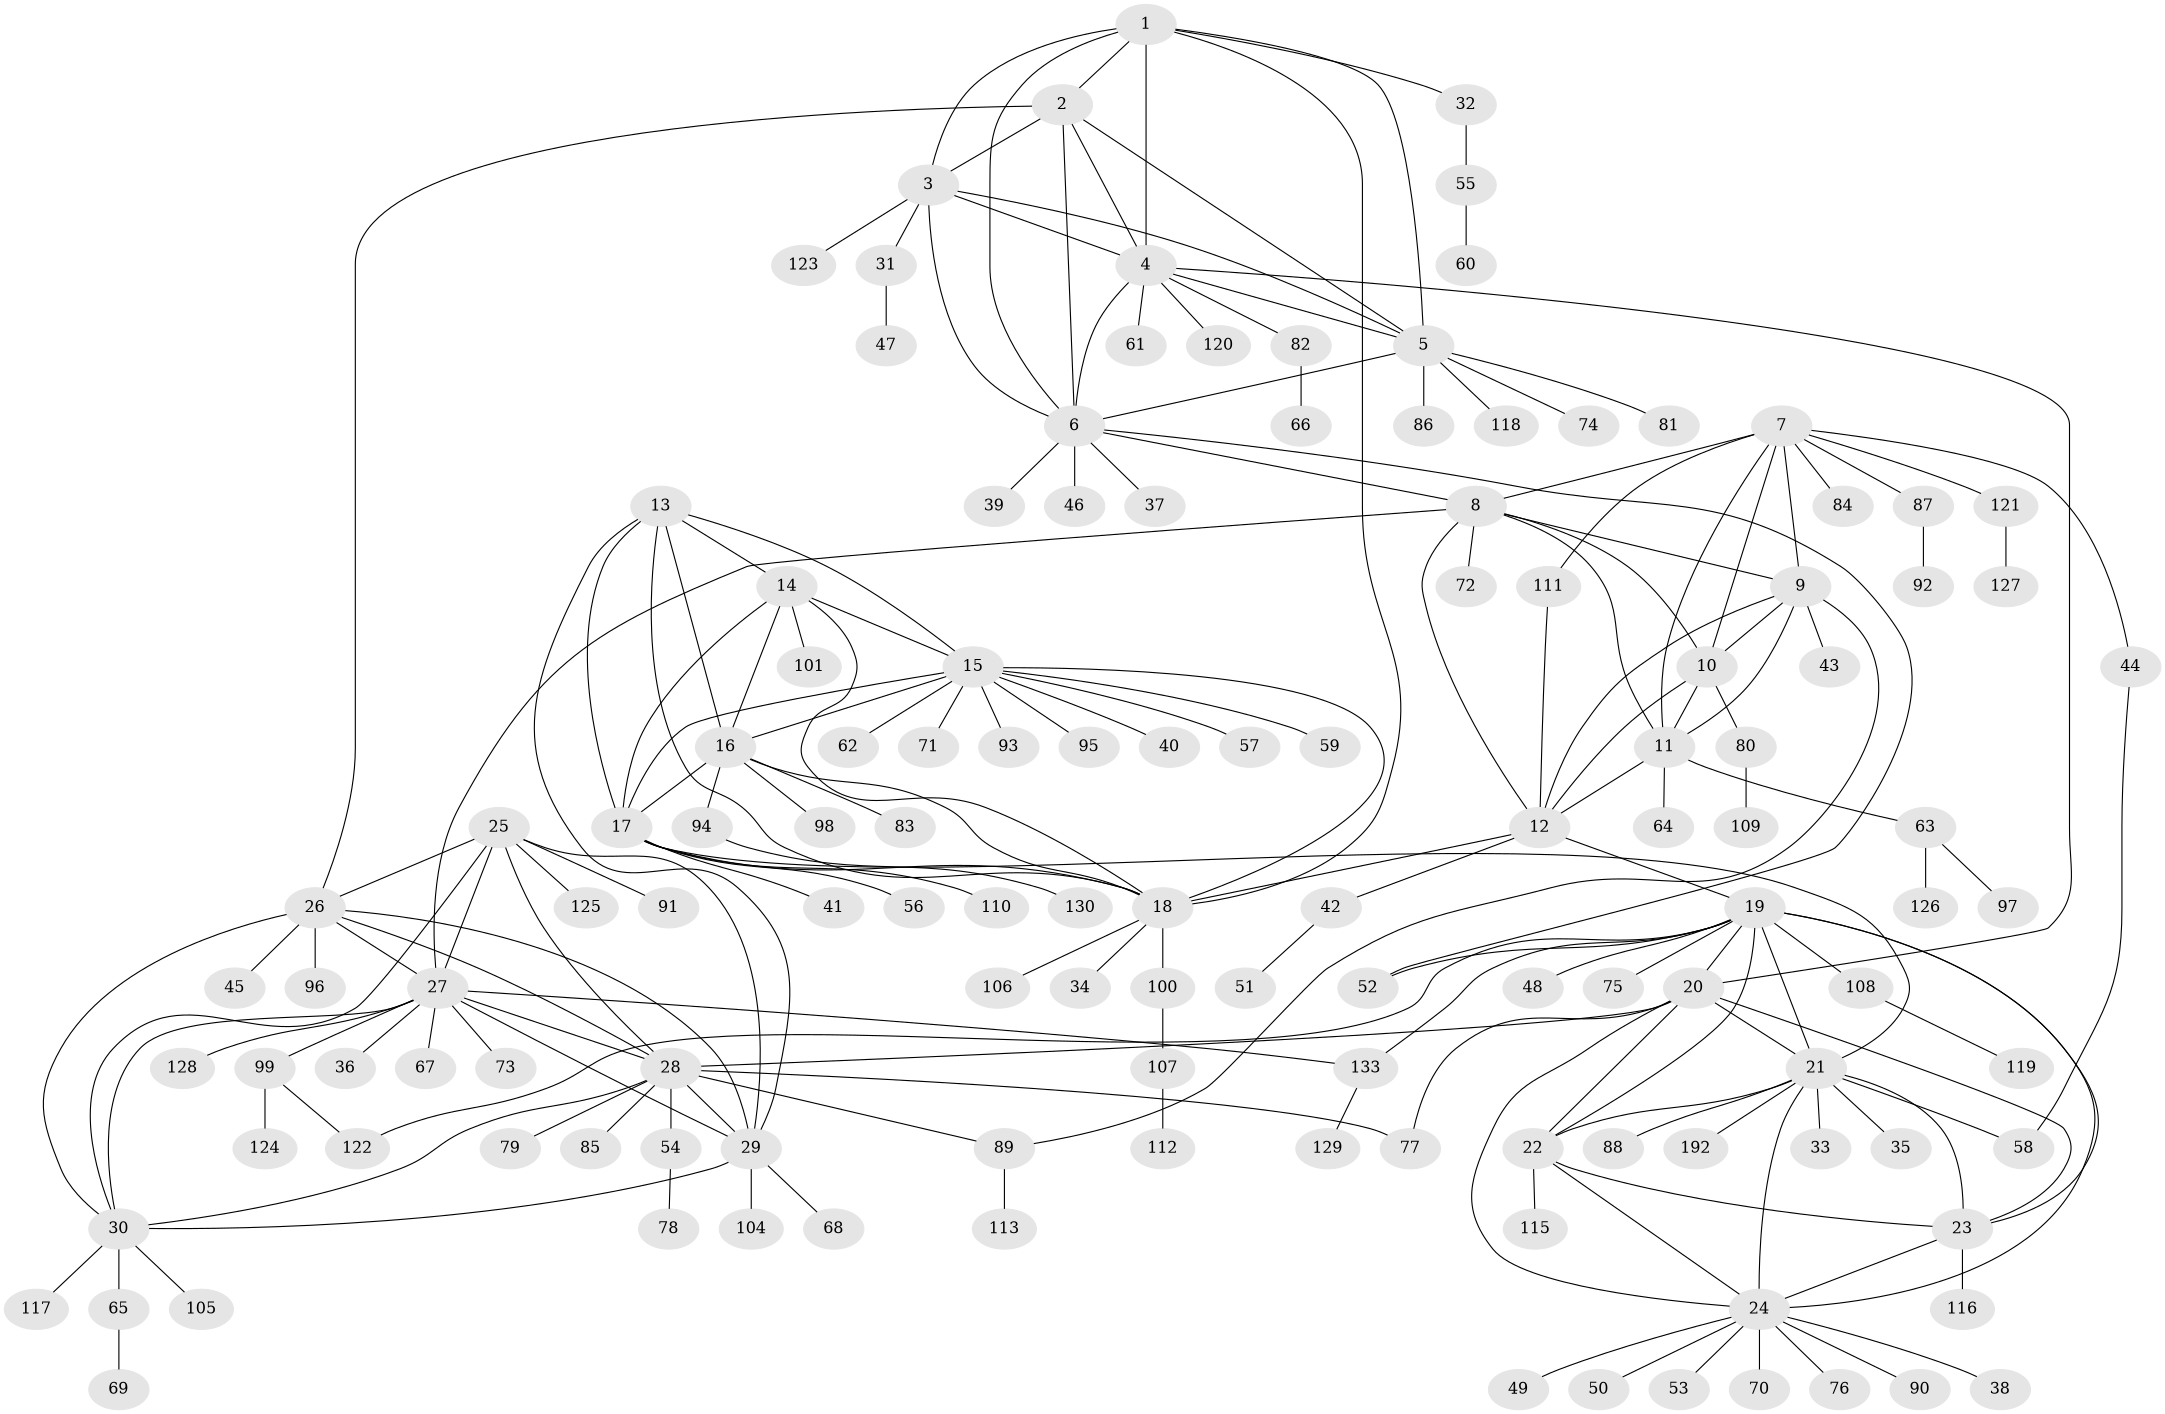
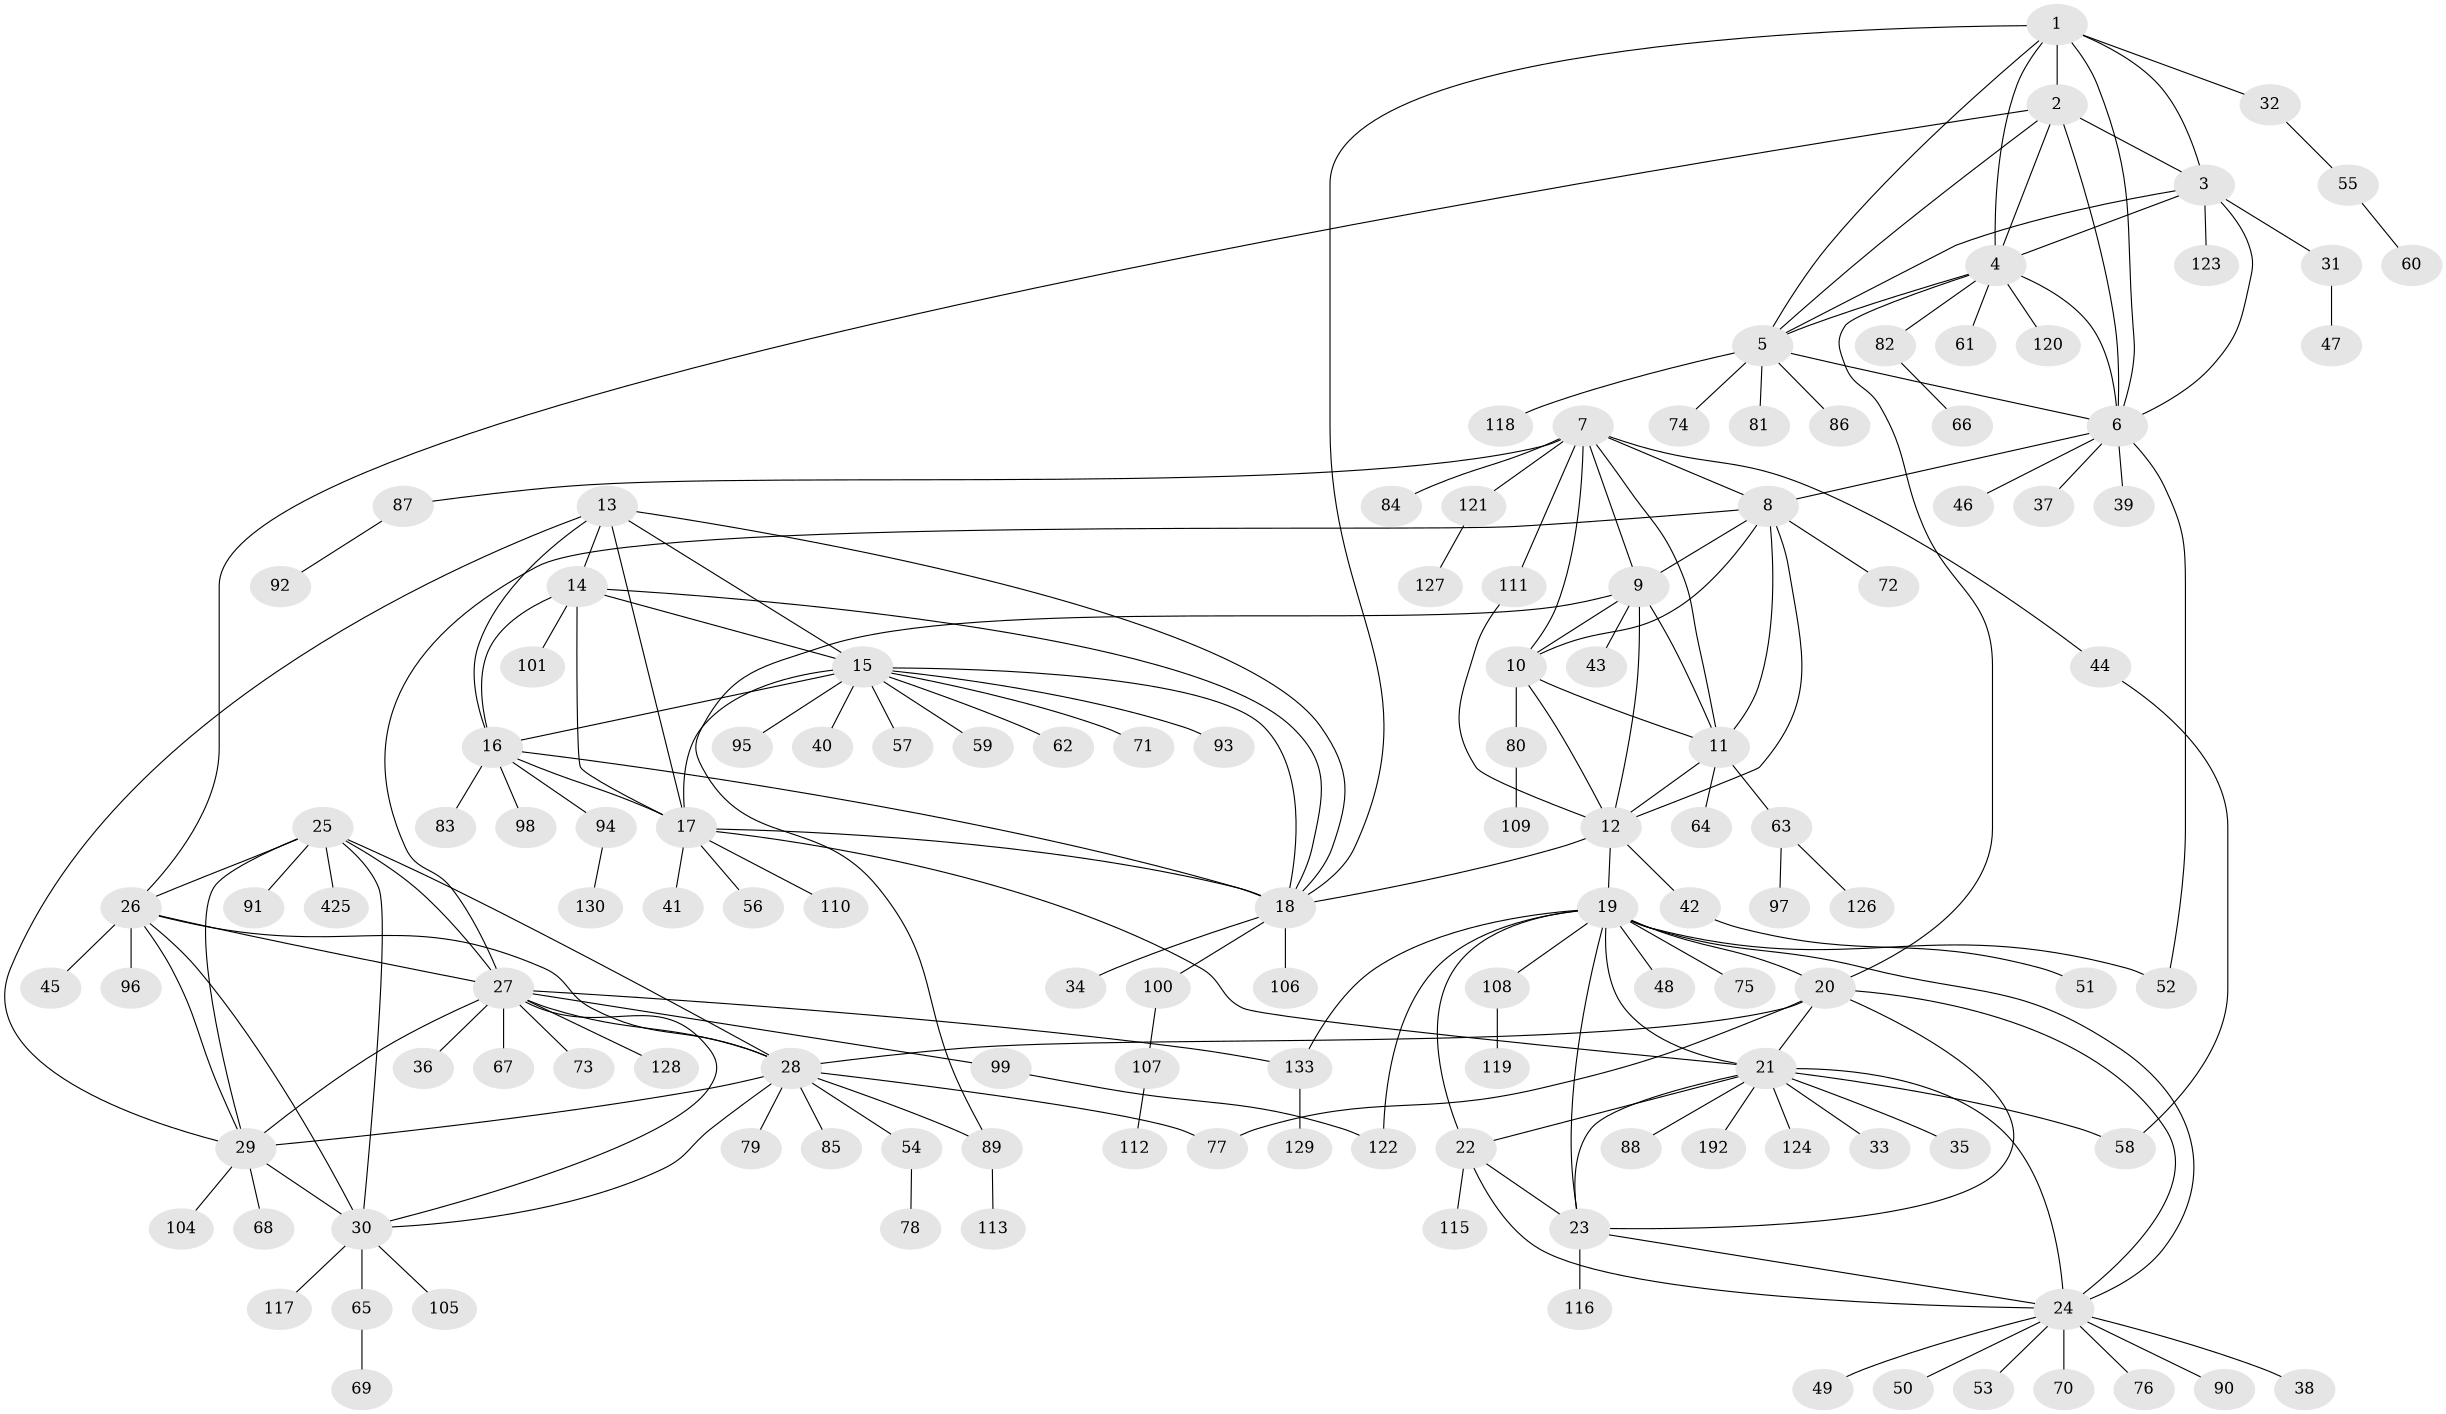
node "125": label "125" -> "425"
edge "20" -- "22": removed
edge "99" -- "124": now "21" -- "124"
